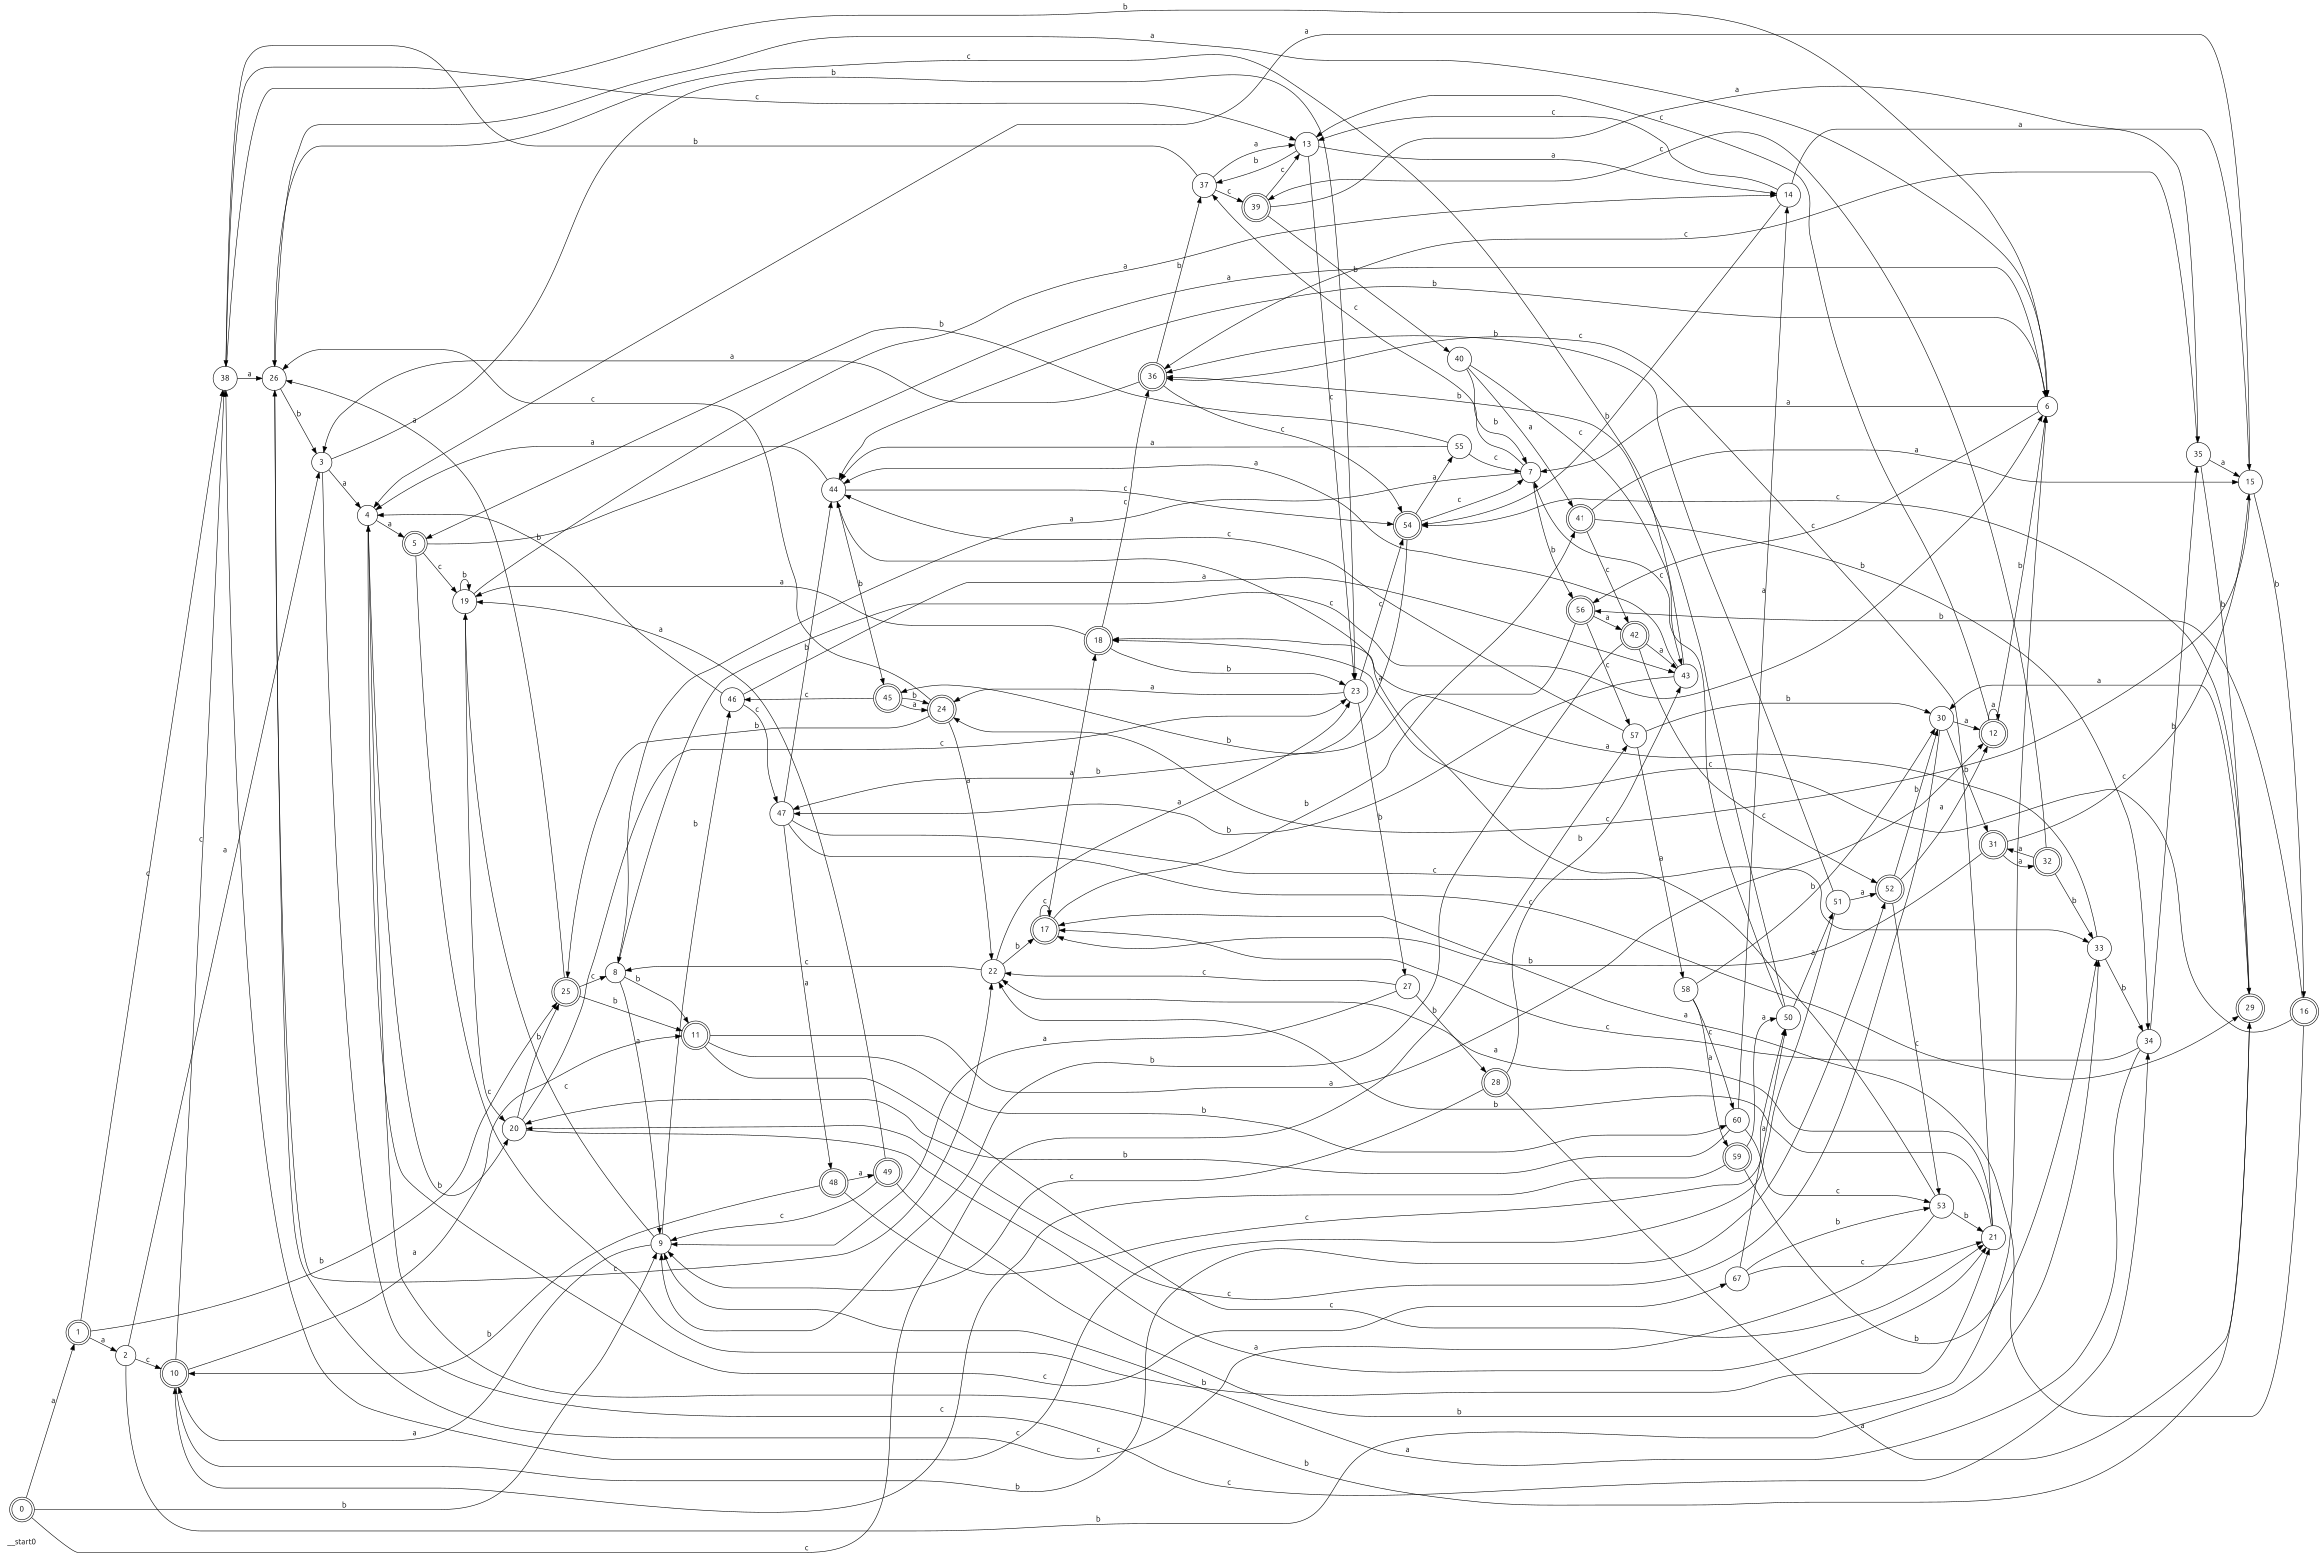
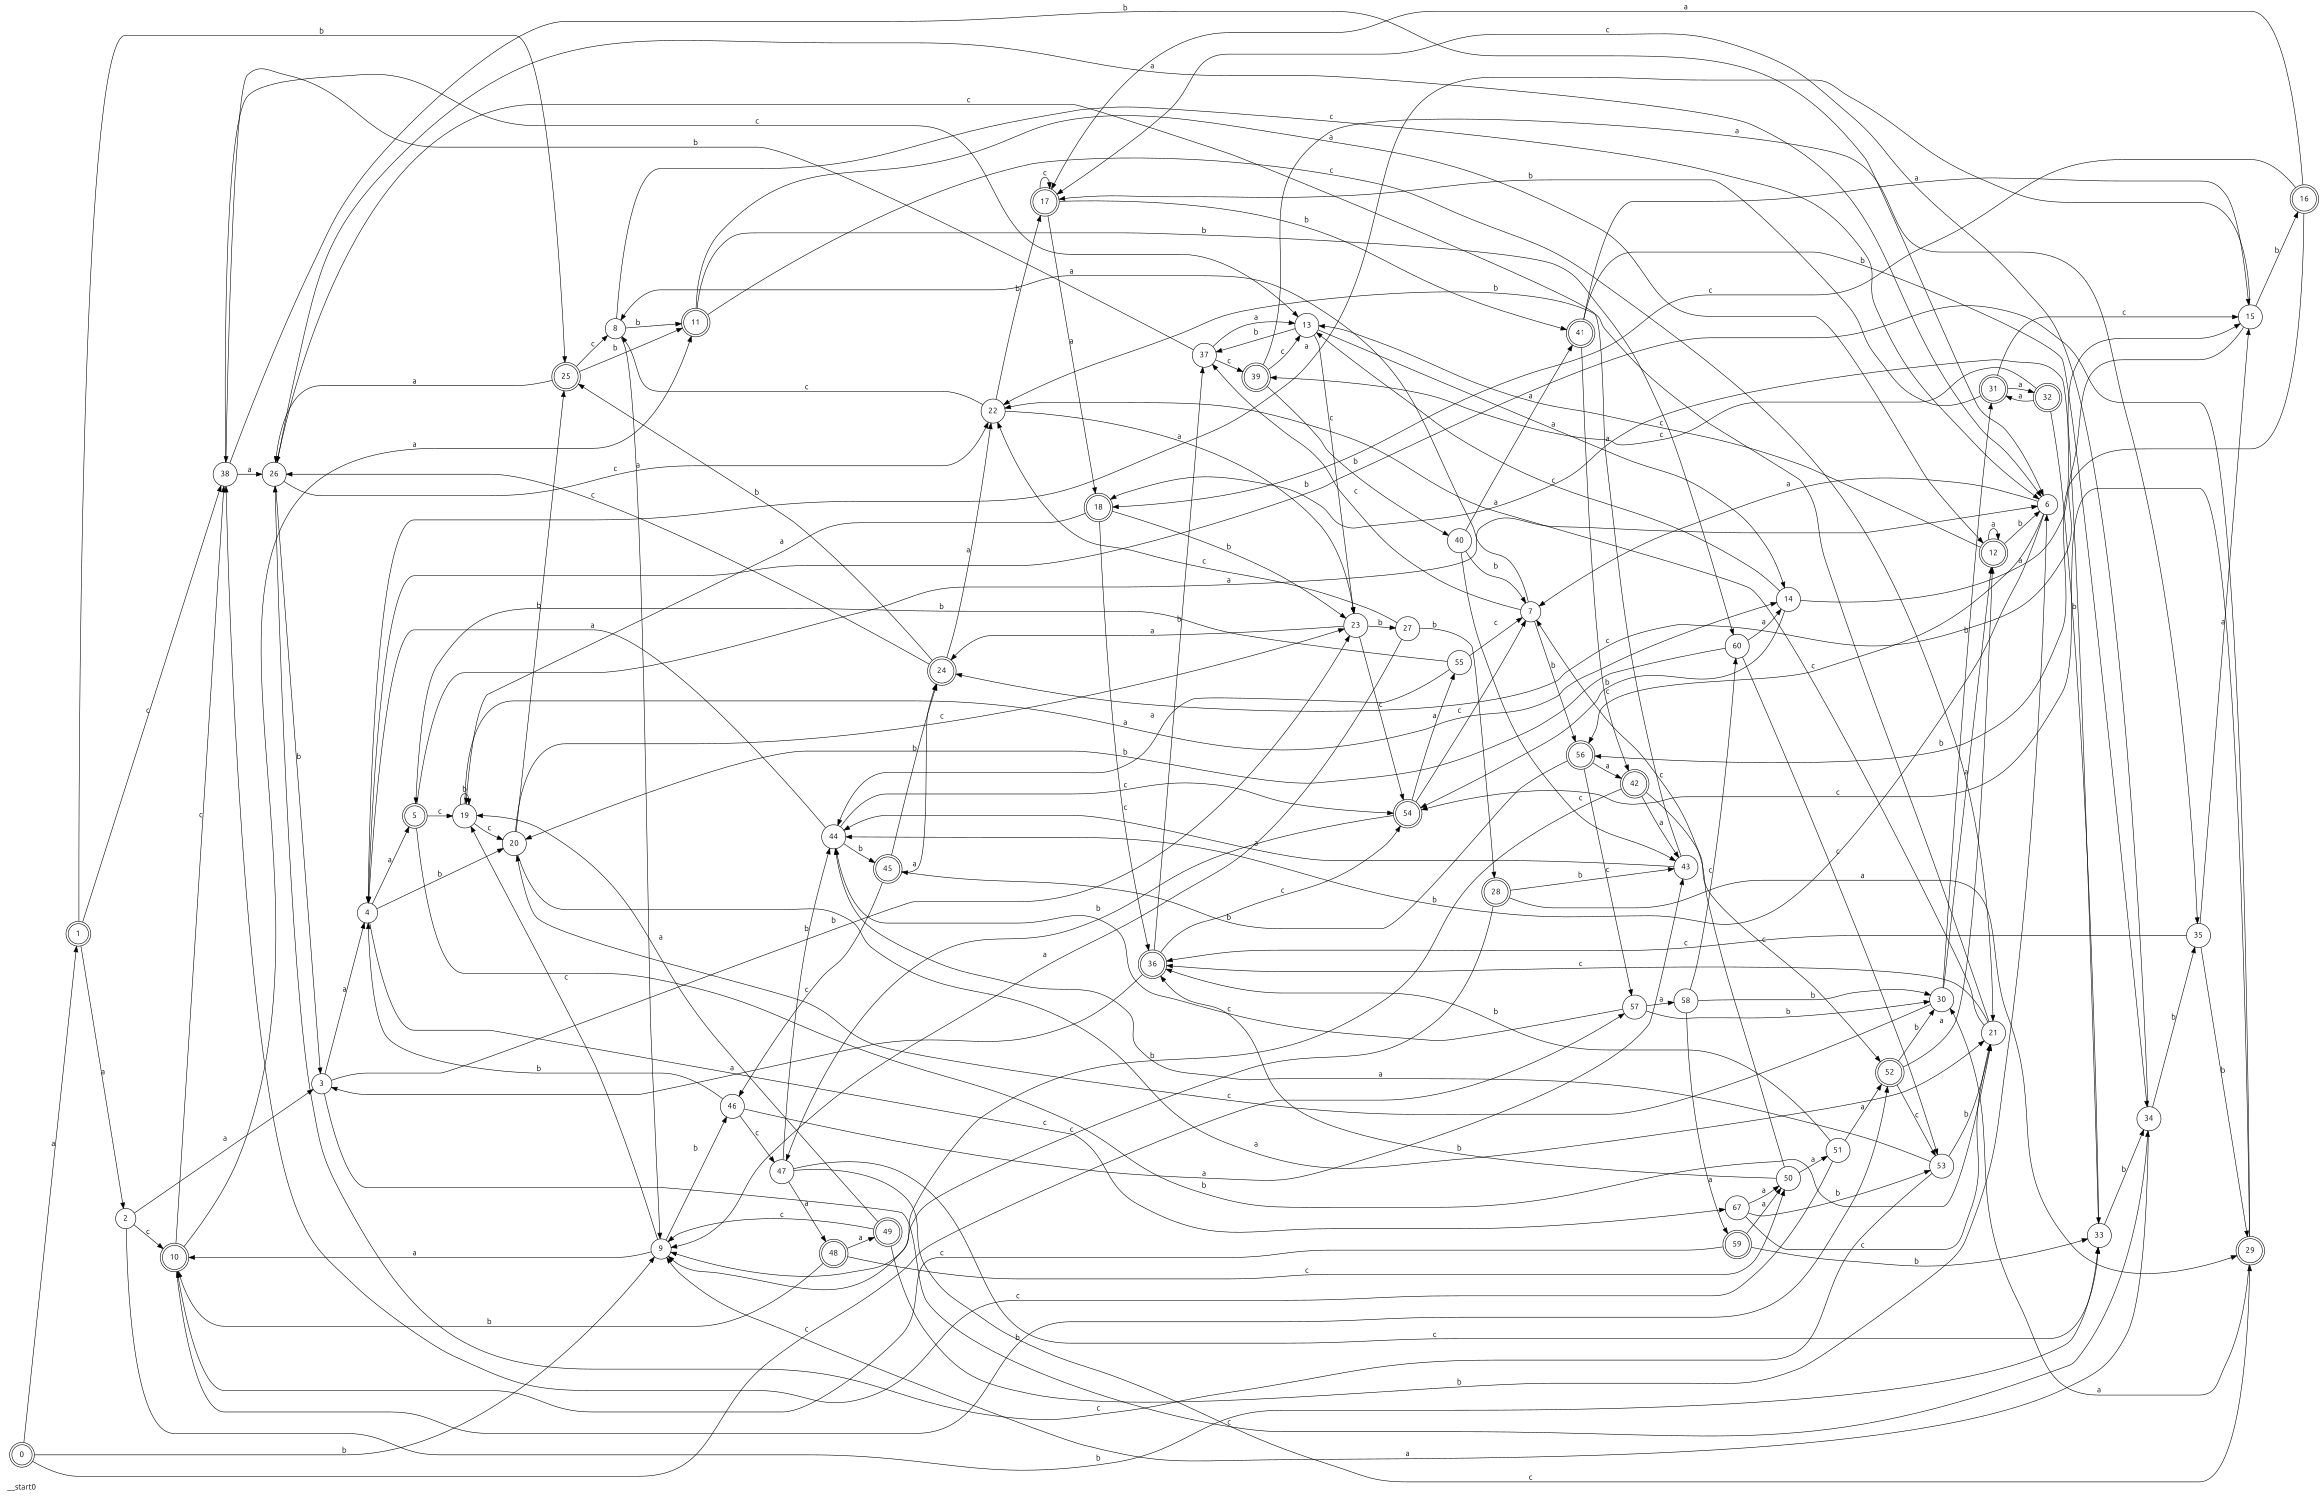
edge "43" -> "47": removed, label "b"
